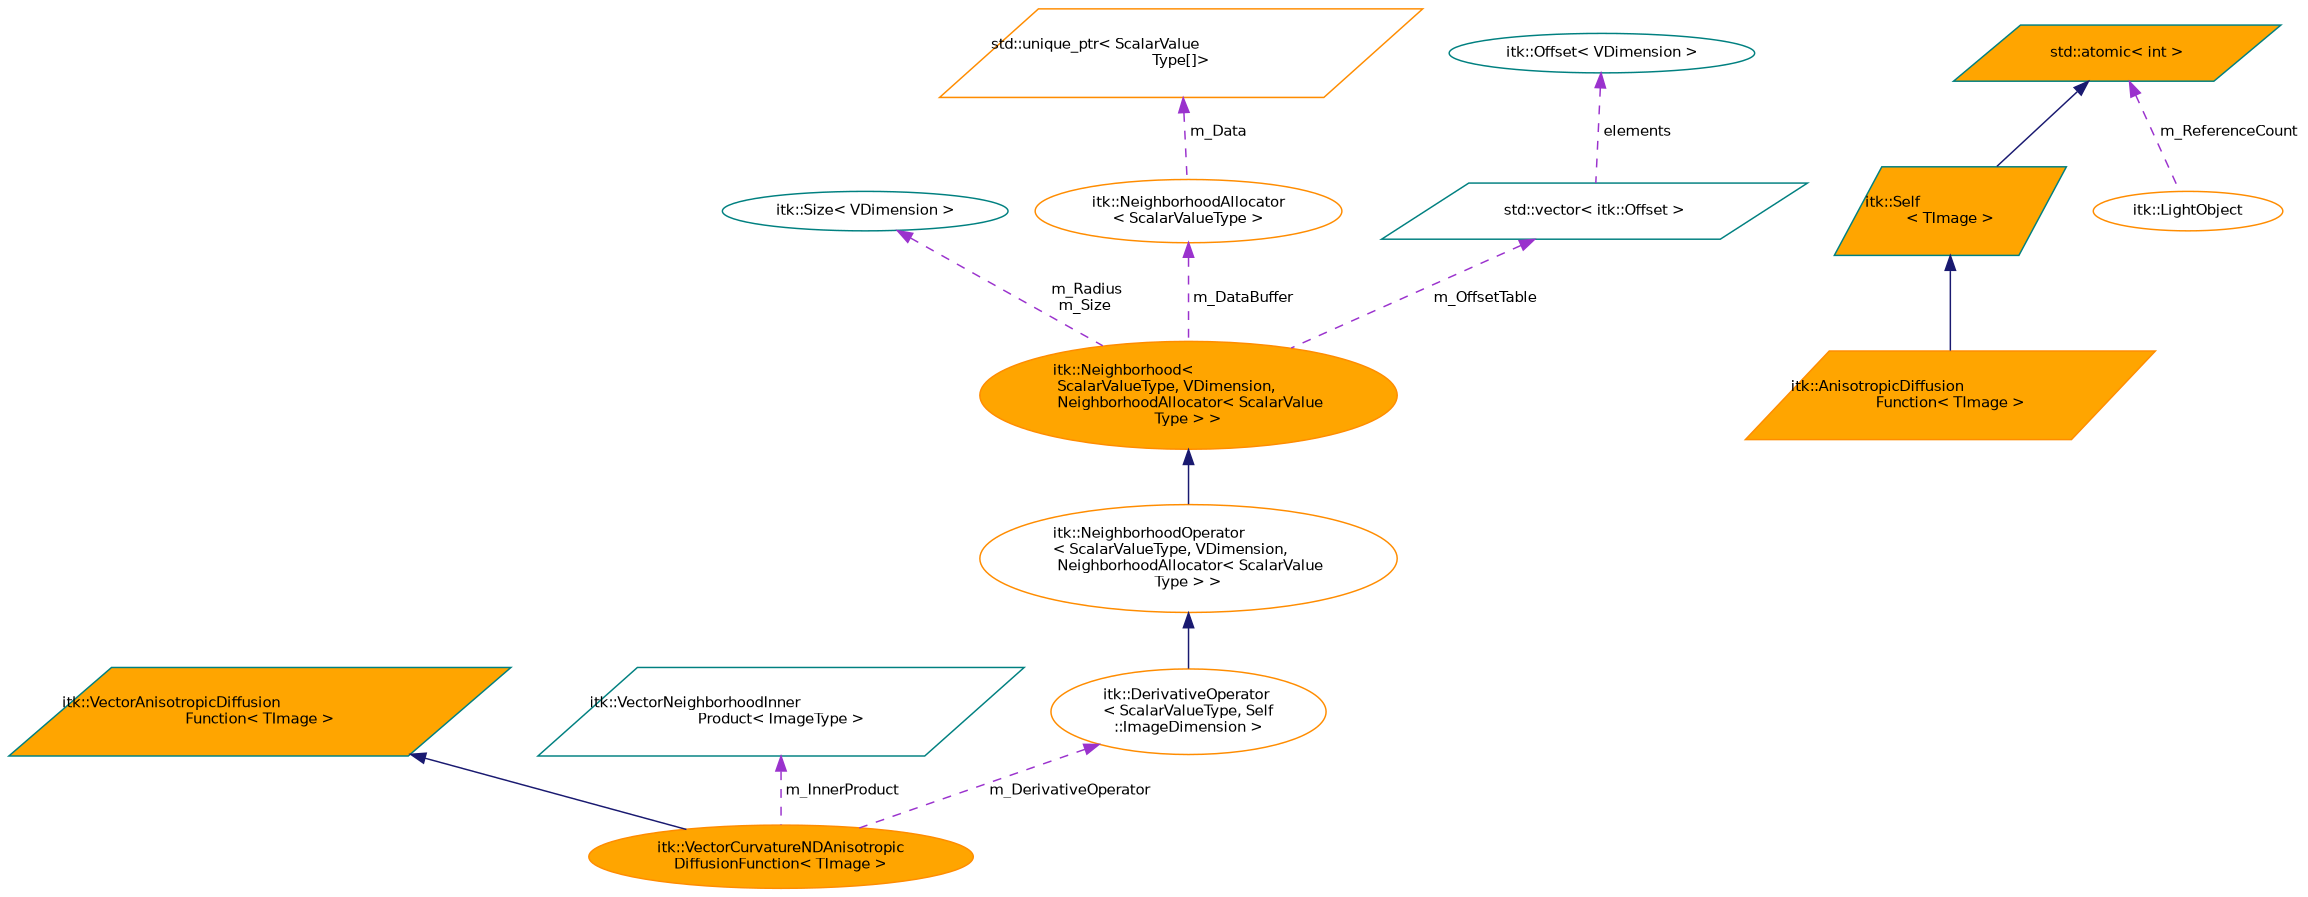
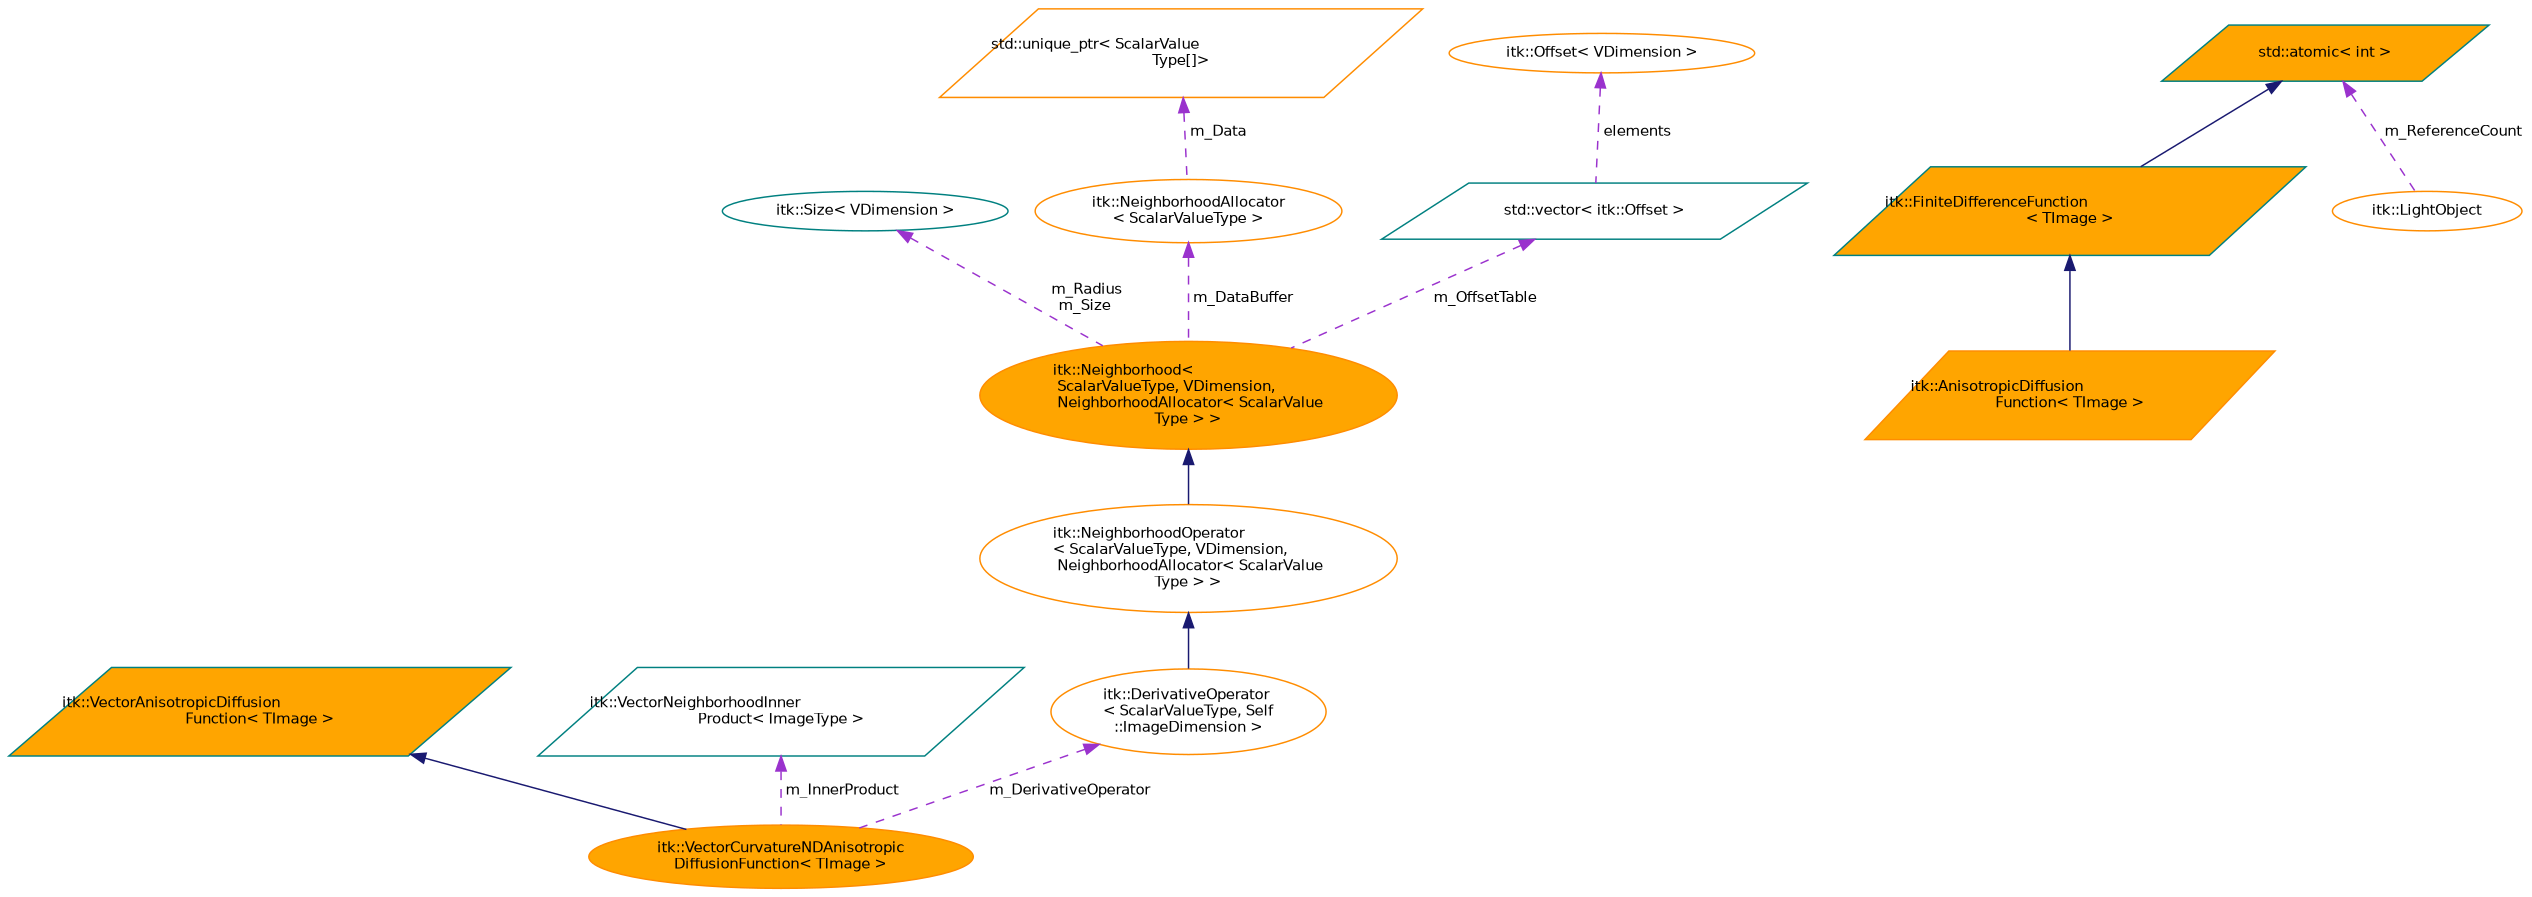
node "itk::Offset< VDimension >": color teal -> darkorange
node "itk::Self < TImage >": label "itk::Self < TImage >" -> "itk::FiniteDifferenceFunction < TImage >"
